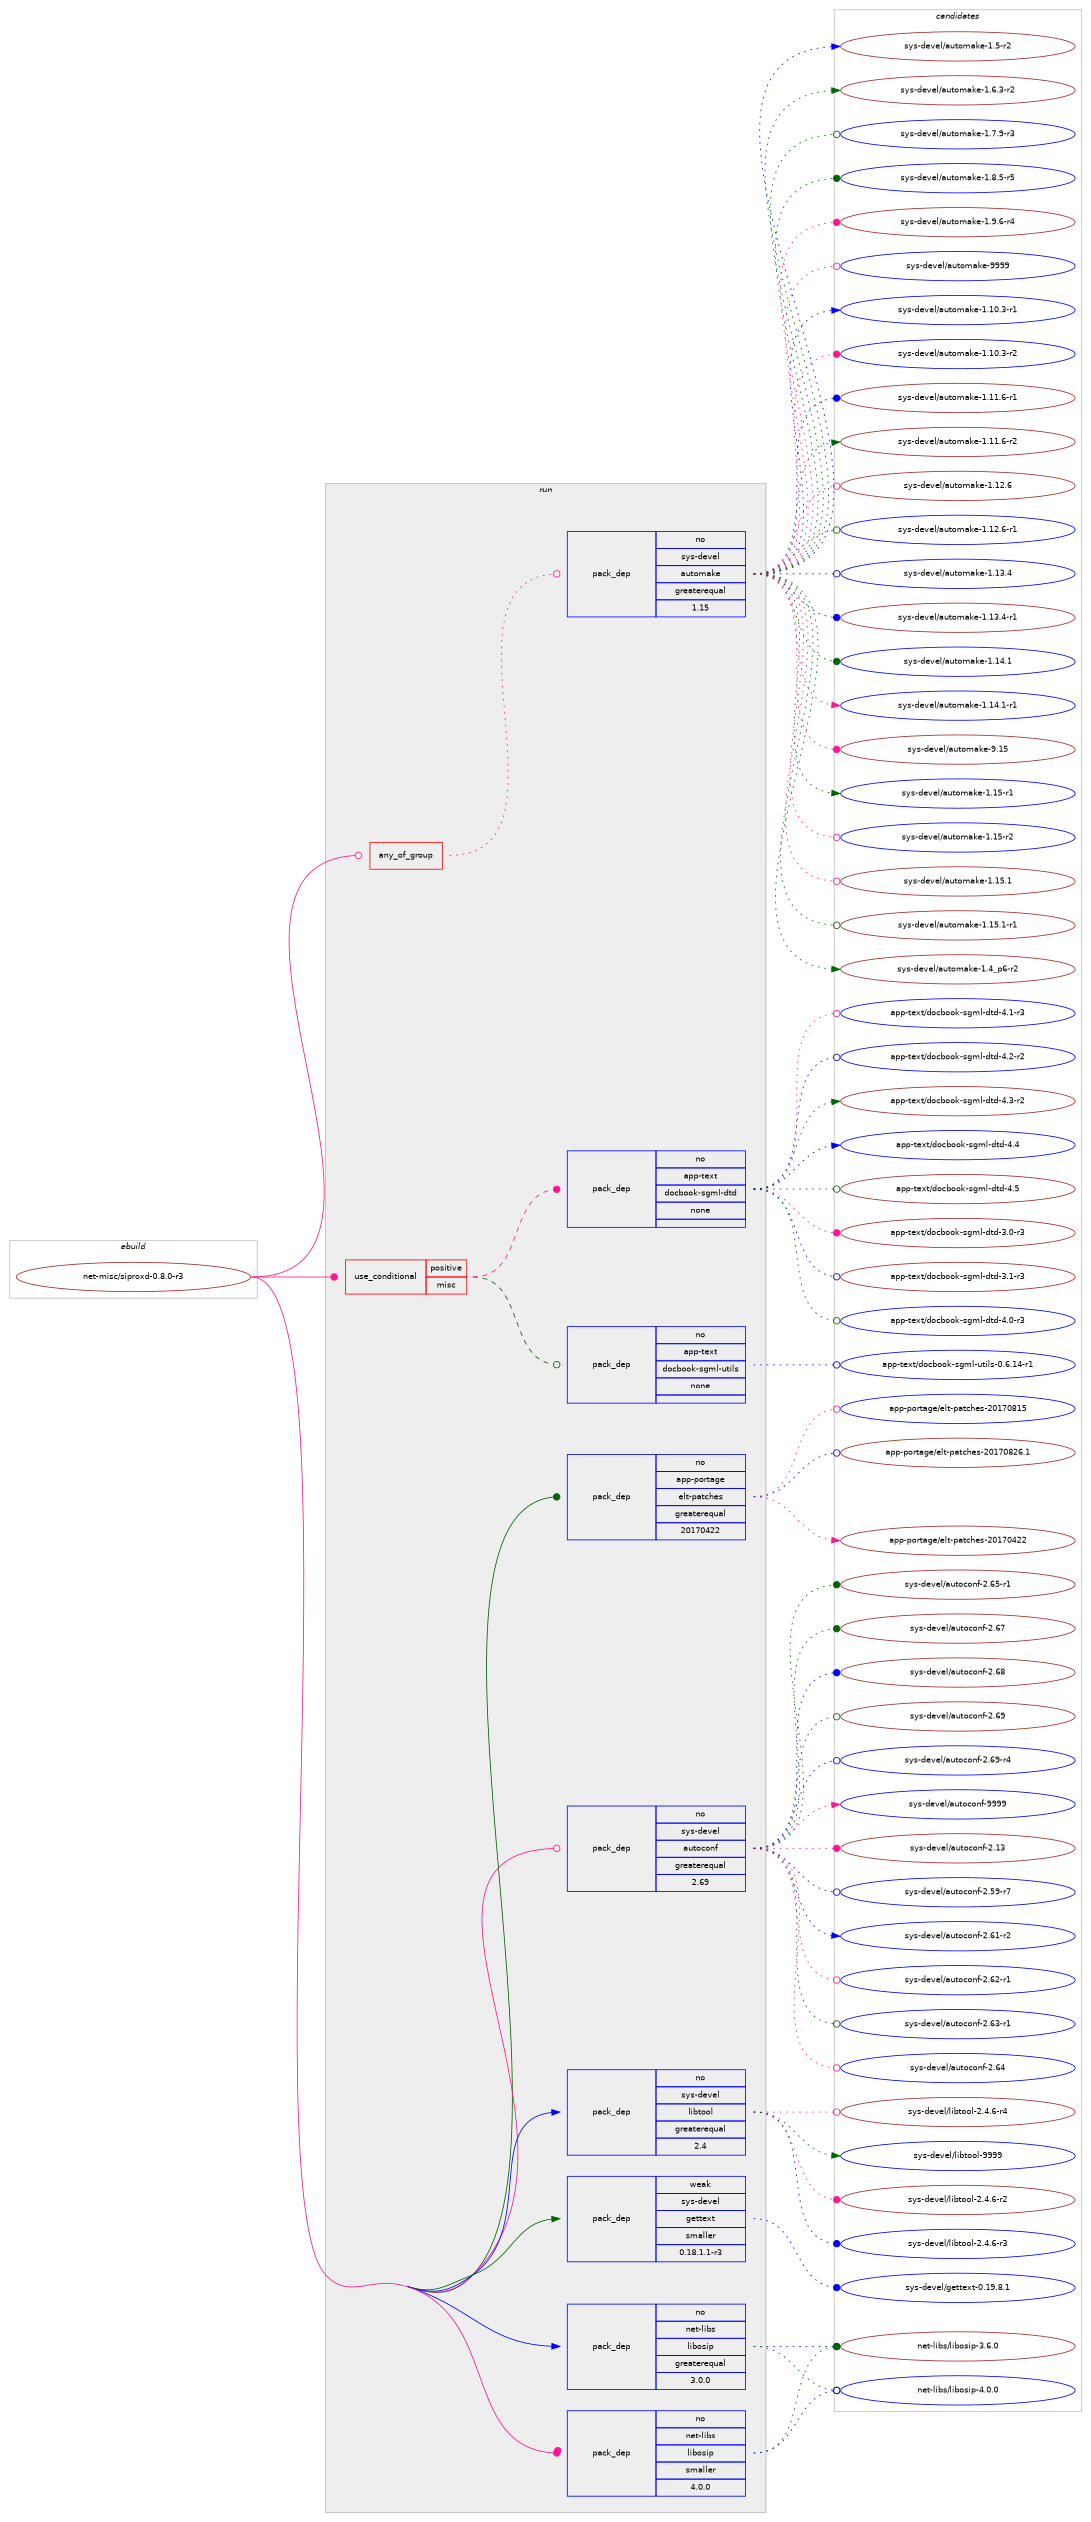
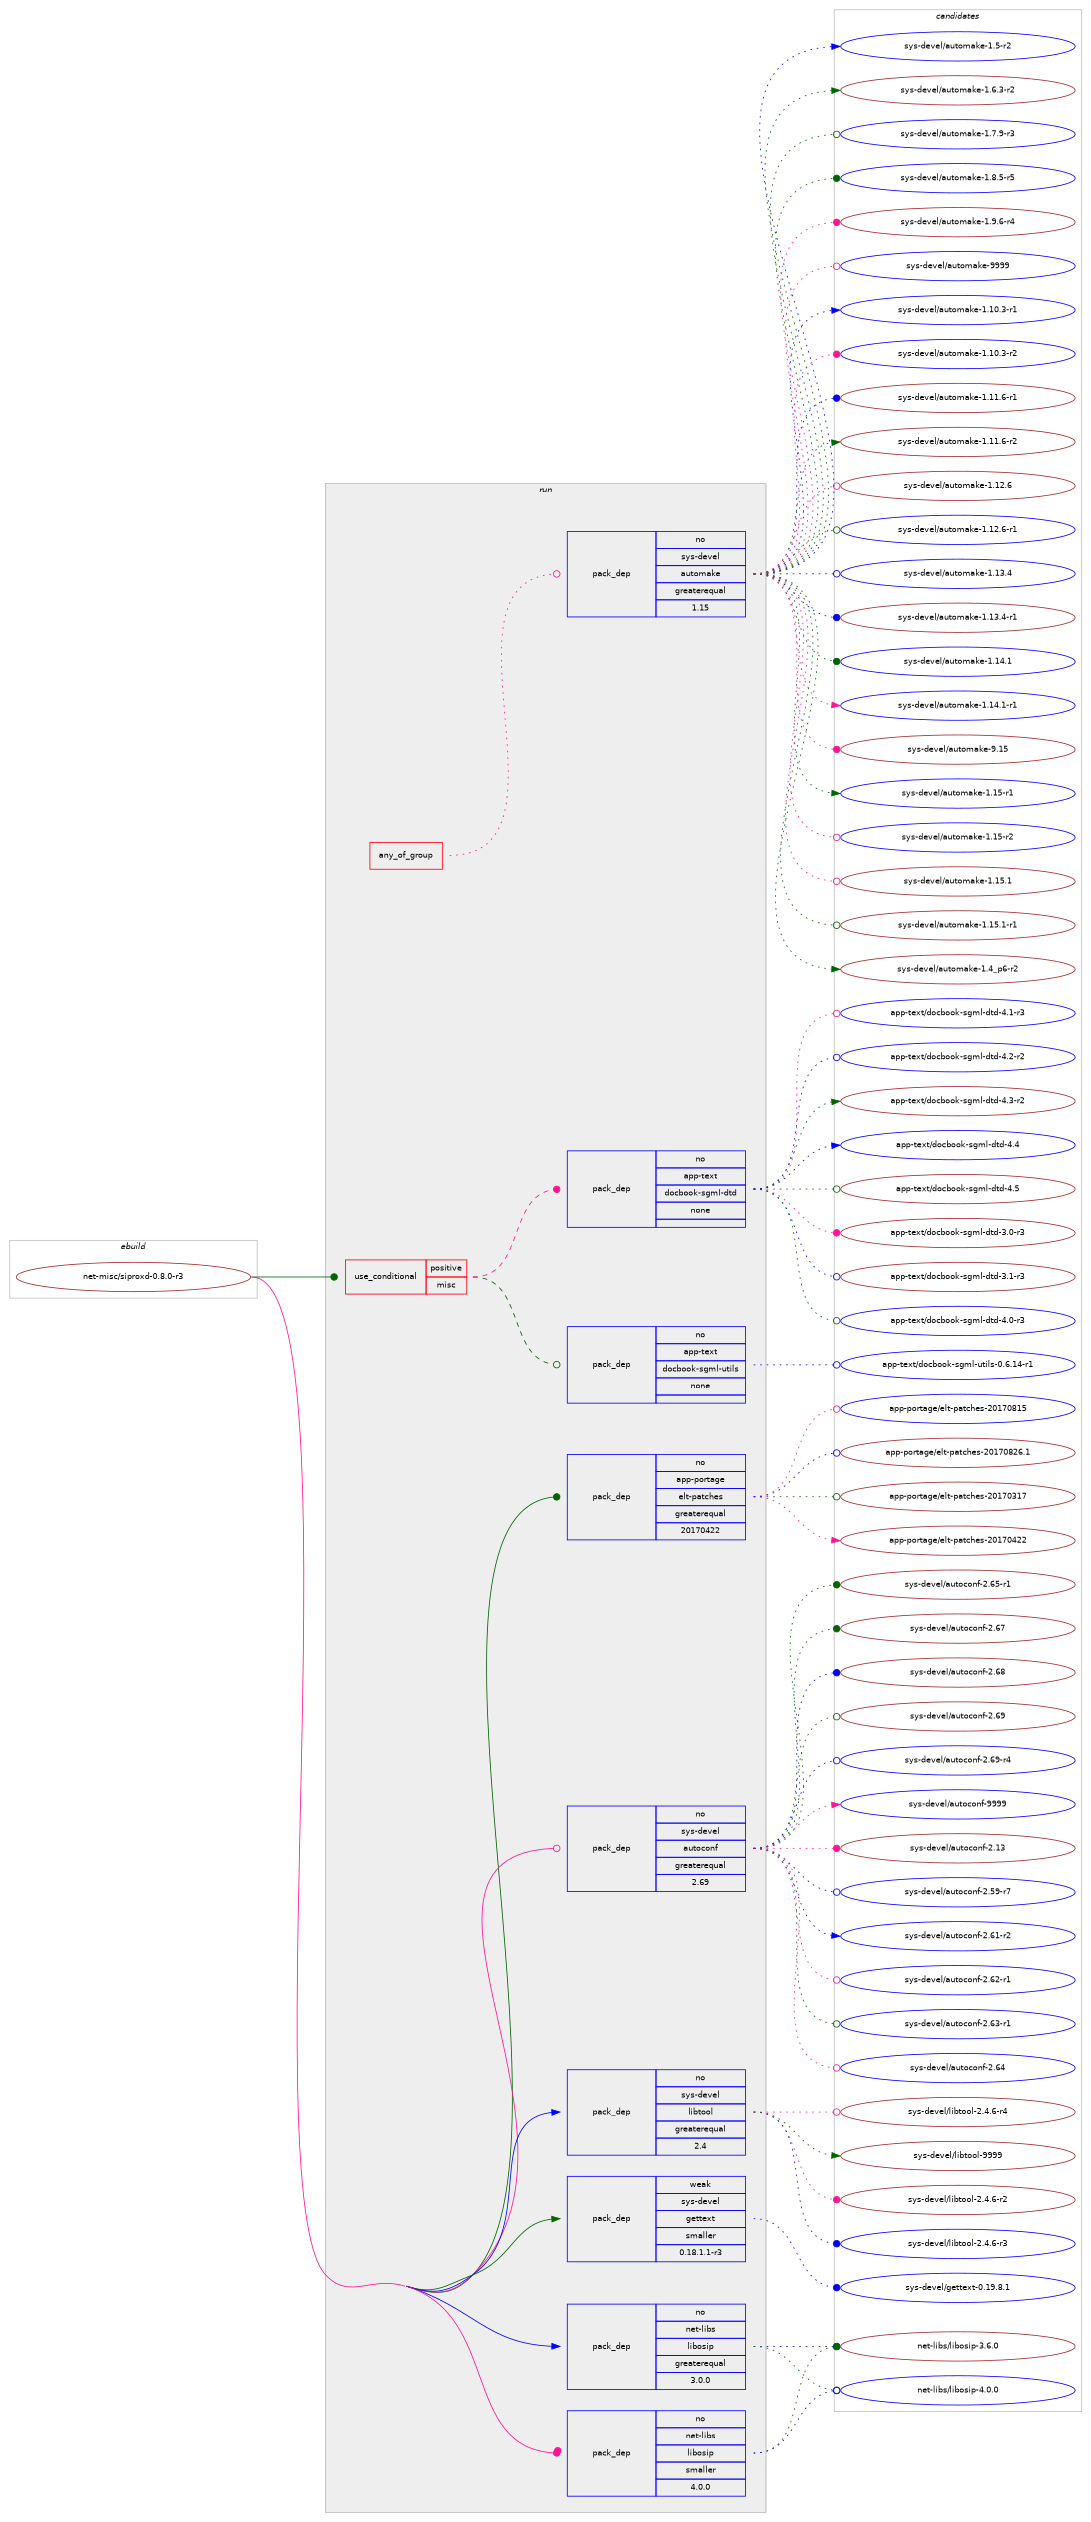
node "sys-devel/automake-1.5-r2": color brown -> blue
edge "net-misc/siproxd-0.8.0-r3" -> "any_of_group": removed
edge "net-misc/siproxd-0.8.0-r3" -> "use_conditional": color deeppink -> darkgreen
node "app-portage/elt-patches-20170317": added
node "sys-devel/libtool-9999": color blue -> brown
